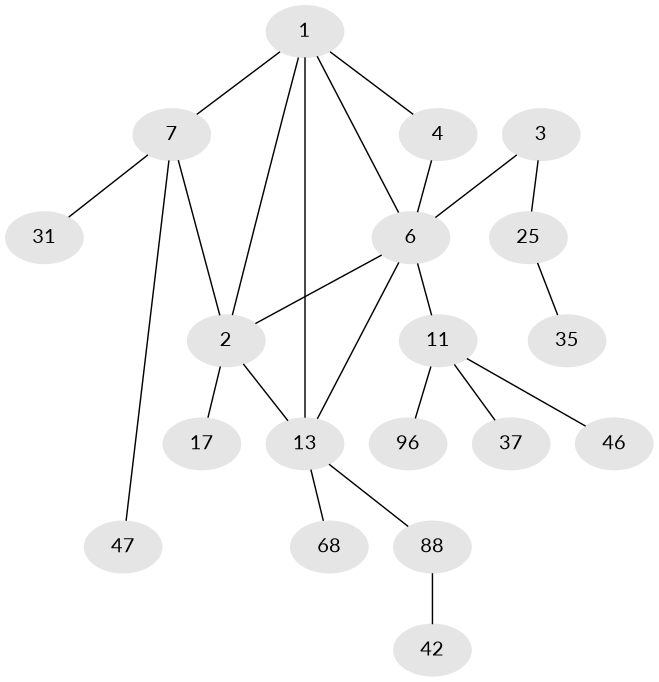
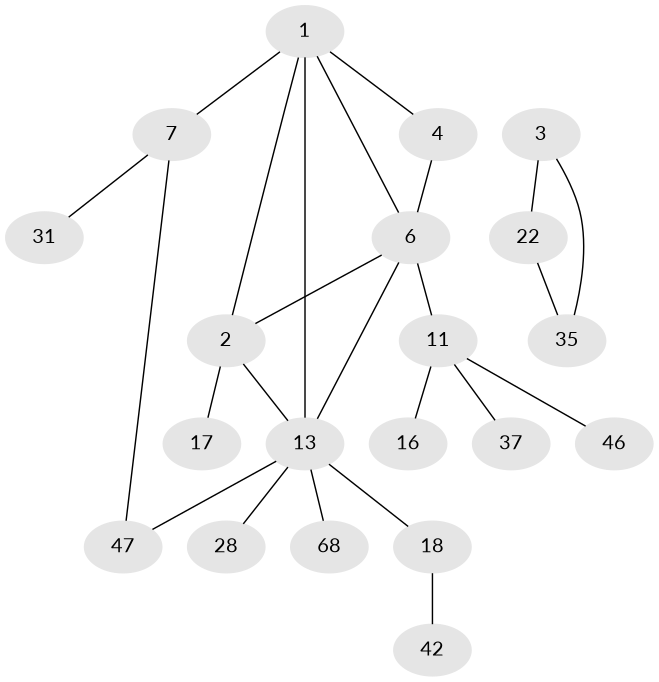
edge "3" -- "6": now "3" -- "35"
edge "7" -- "2": removed
node "25": label "25" -> "22"
node "96": label "96" -> "16"
edge "13" -- "47": added
node "28": added
node "88": label "88" -> "18"
